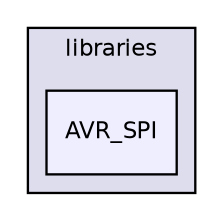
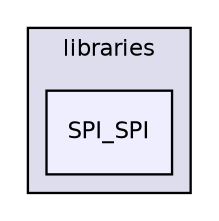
node "AVR_SPI": label "AVR_SPI" -> "SPI_SPI"
